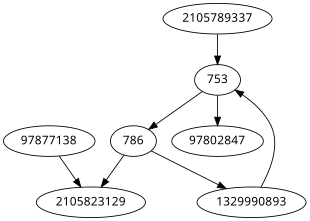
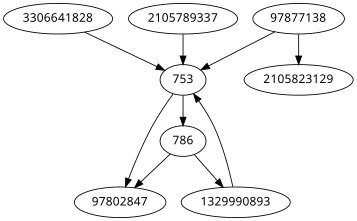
node "3306641828": added
edge "97877138" -> "753": added
edge "786" -> "2105823129": now "786" -> "97802847"
